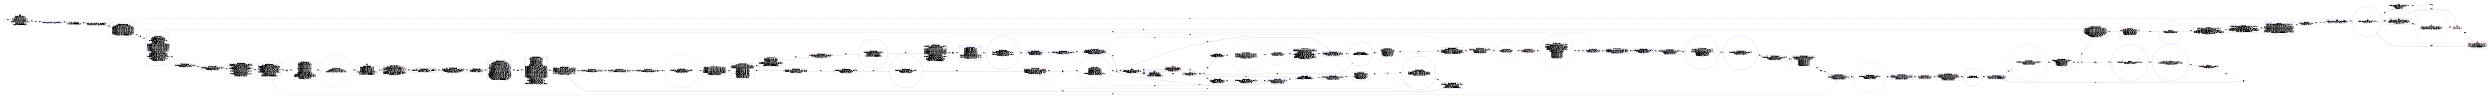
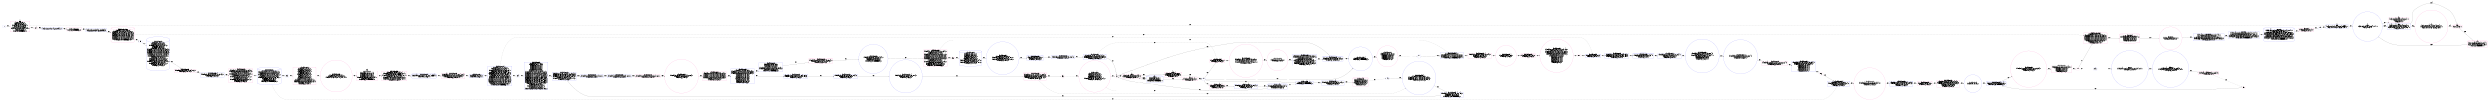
node "B116": removed
